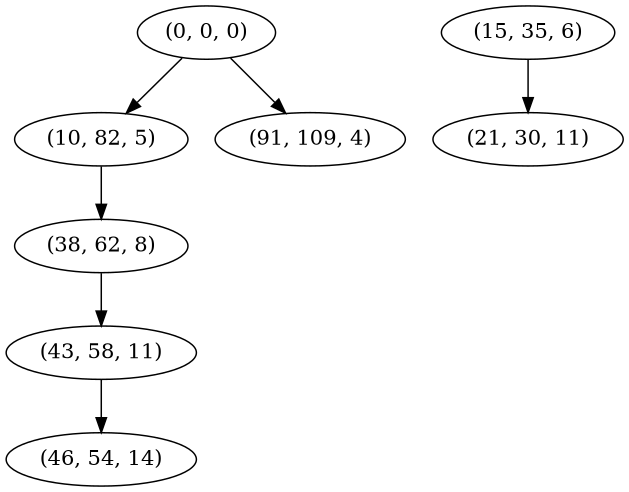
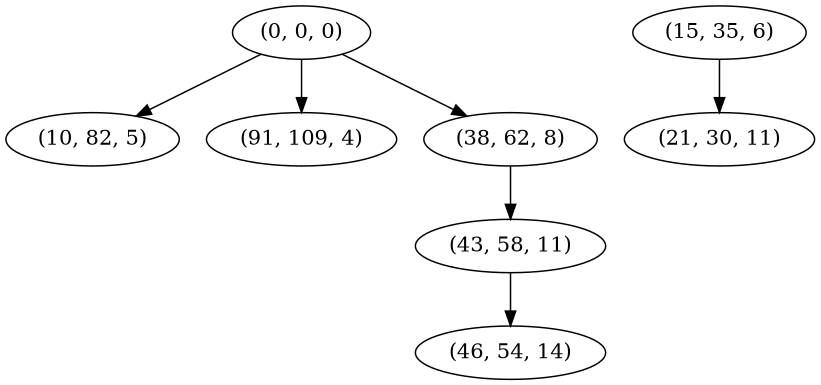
edge "(10, 82, 5)" -> "(38, 62, 8)": now "(0, 0, 0)" -> "(38, 62, 8)"
